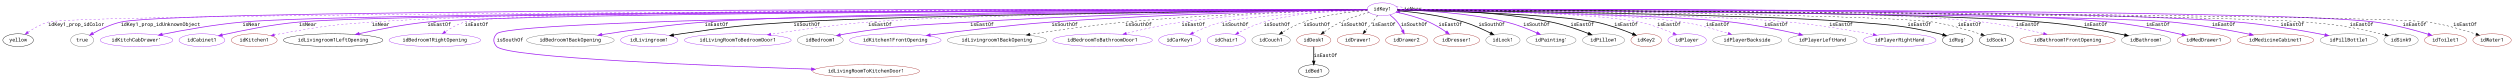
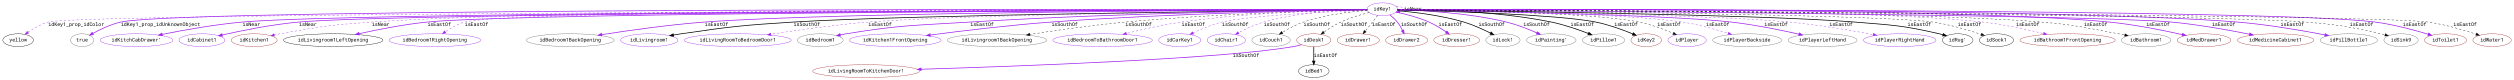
edge "idKey1" -> "idPlayer": color purple -> black
edge "idKey1" -> "idBathroom1": style bold -> dashed
edge "idKey1" -> "idLivingRoomToKitchenDoor1": now "idDesk1" -> "idLivingRoomToKitchenDoor1"
